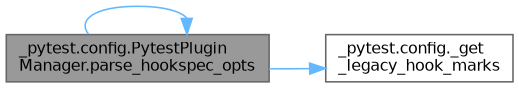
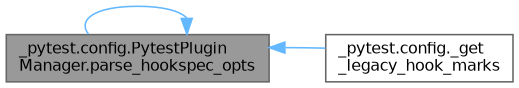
edge "_pytest.config.PytestPlugin Manager.parse_hookspec_opts" -> "_pytest.config._get _legacy_hook_marks": reversed
